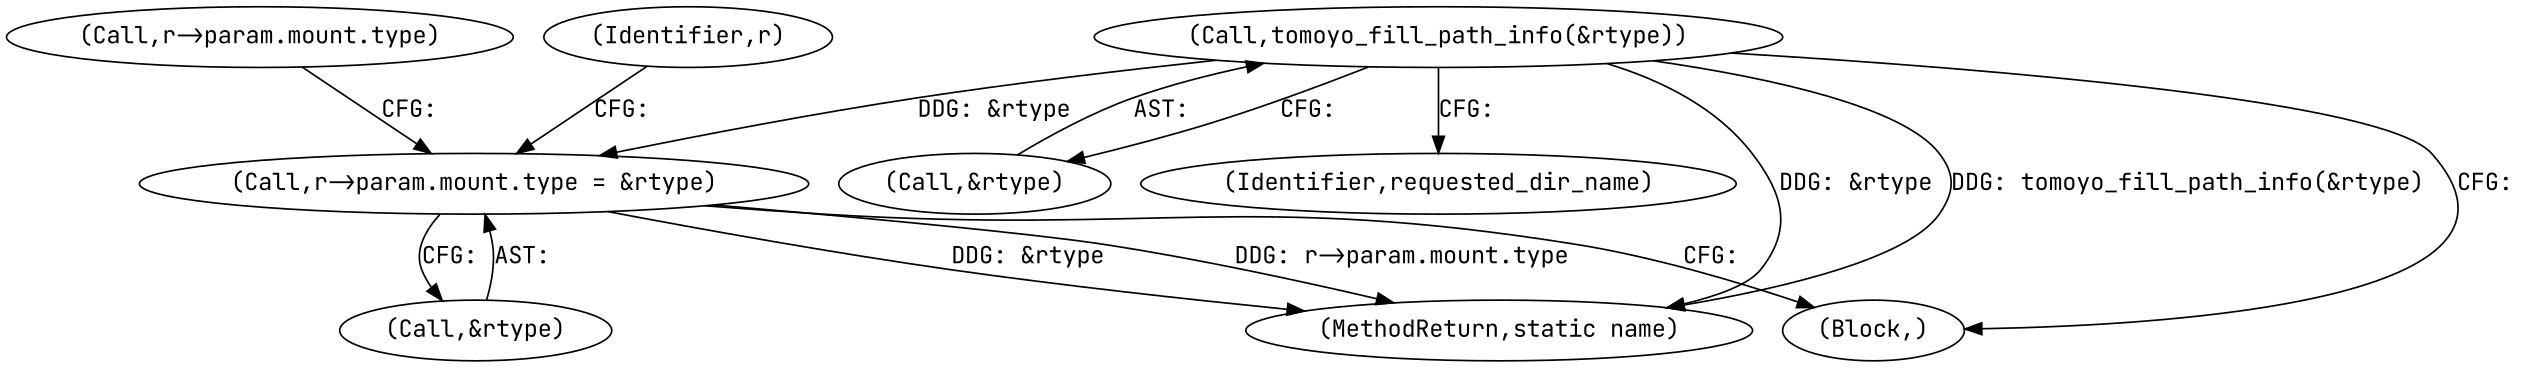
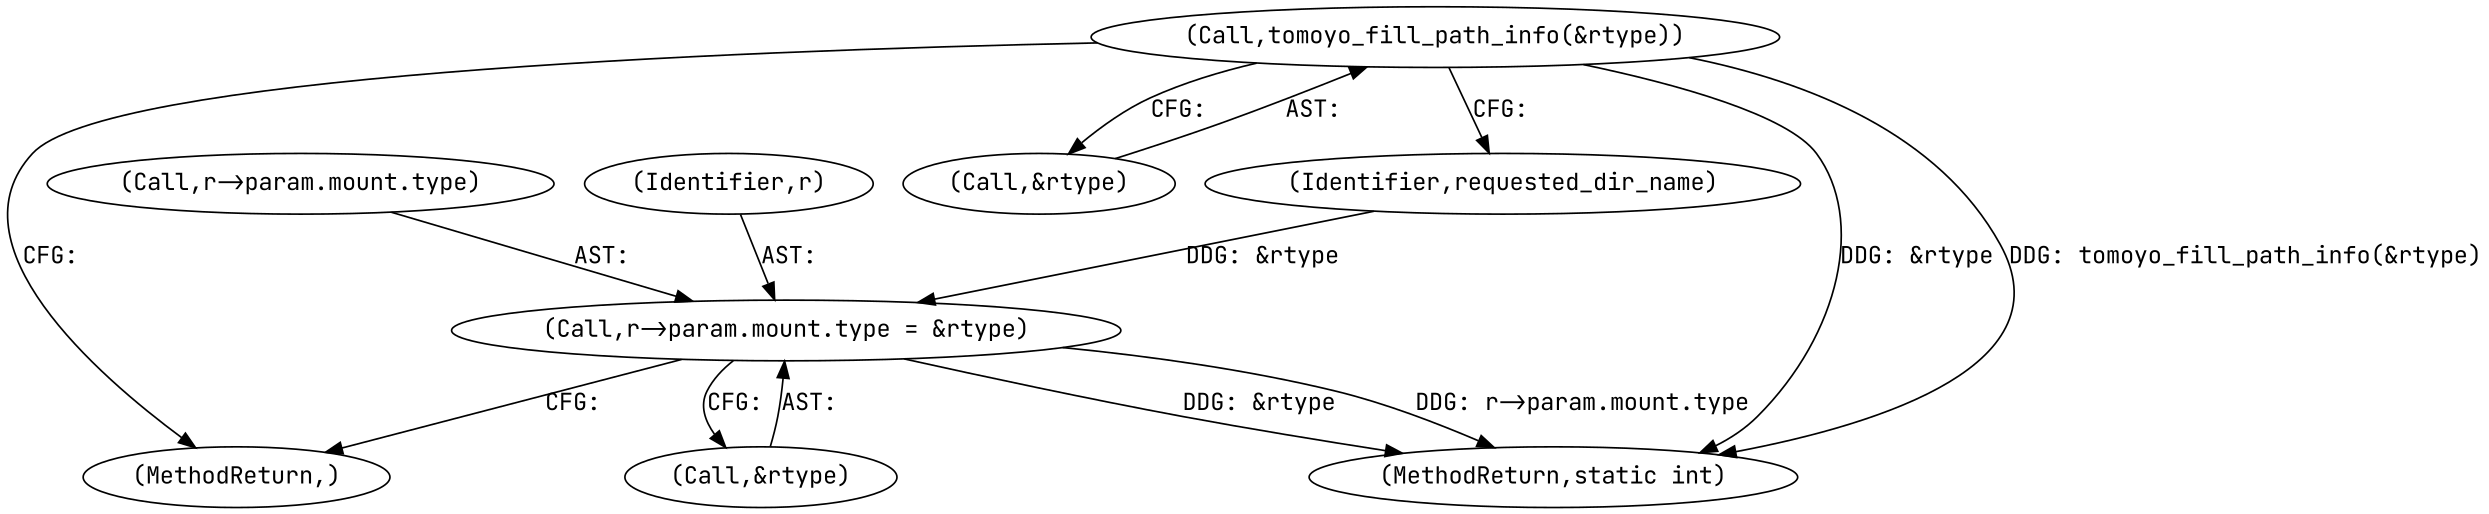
edge "(Call,tomoyo_fill_path_info(&rtype))" -> "(Call,r->param.mount.type = &rtype)": now "(Identifier,requested_dir_name)" -> "(Call,r->param.mount.type = &rtype)"
edge "(Call,r->param.mount.type)" -> "(Call,r->param.mount.type = &rtype)": label "CFG: " -> "AST: "
edge "(Identifier,r)" -> "(Call,r->param.mount.type = &rtype)": label "CFG: " -> "AST: "
node "(MethodReturn,static name)": label "(MethodReturn,static name)" -> "(MethodReturn,static int)"
node "(Block,)": label "(Block,)" -> "(MethodReturn,)"
